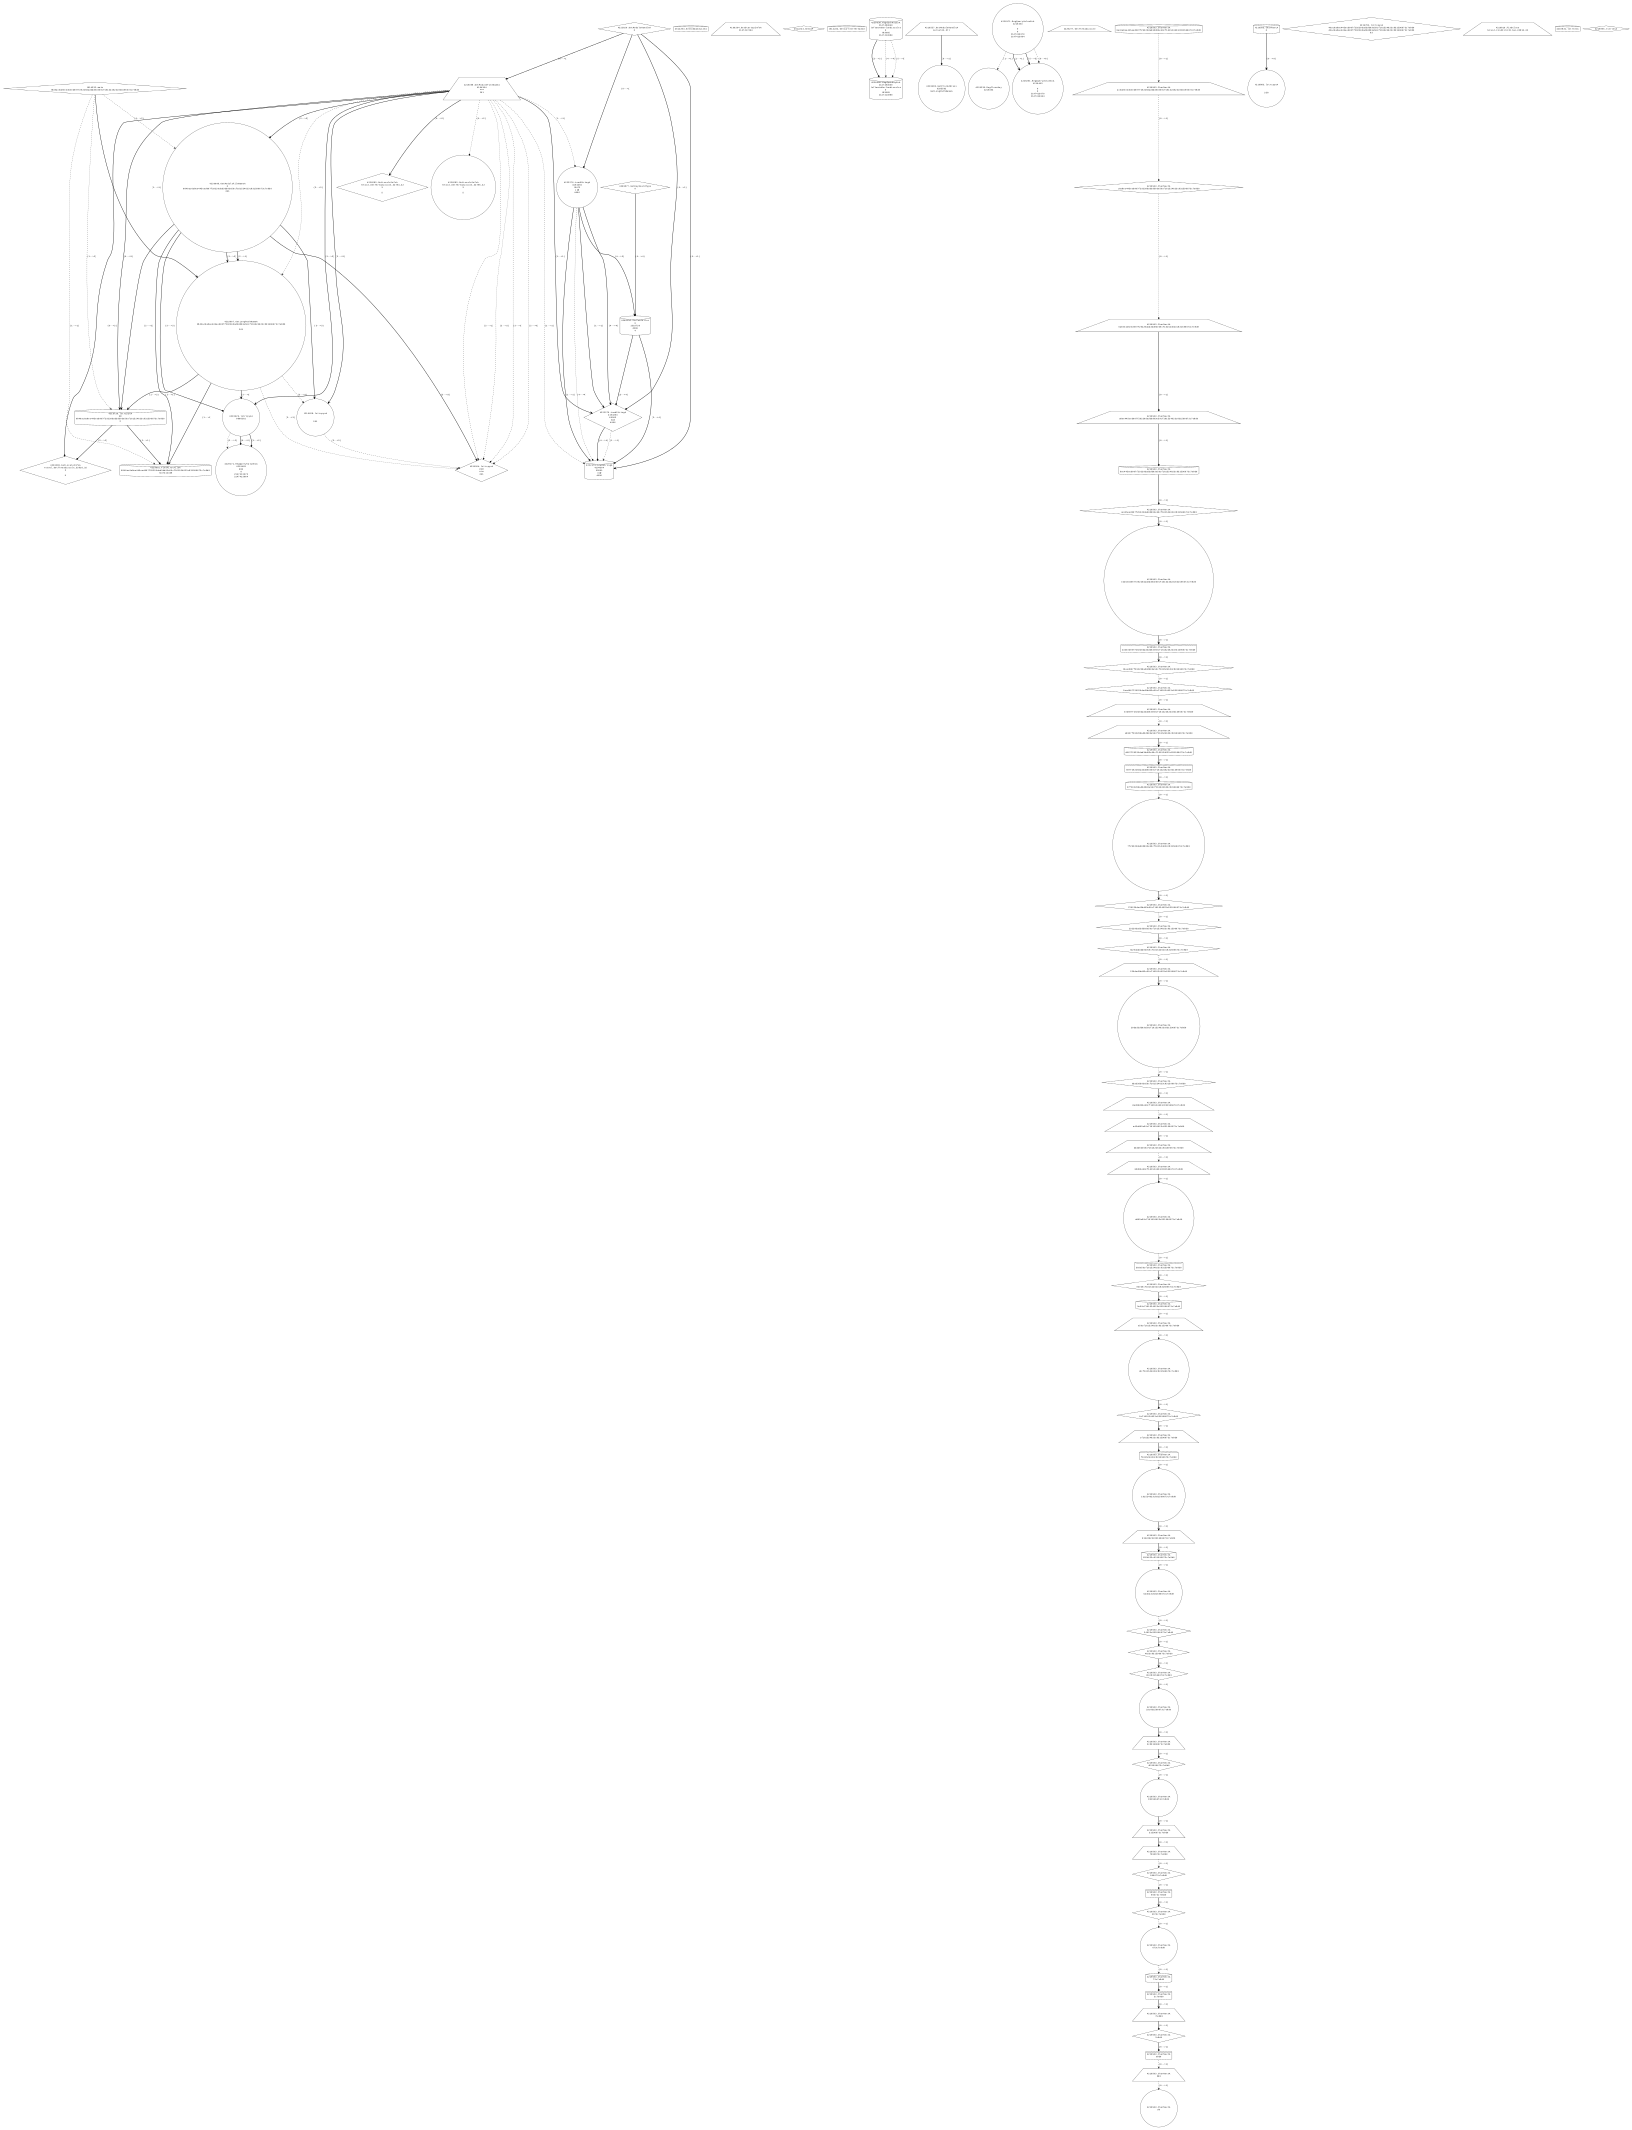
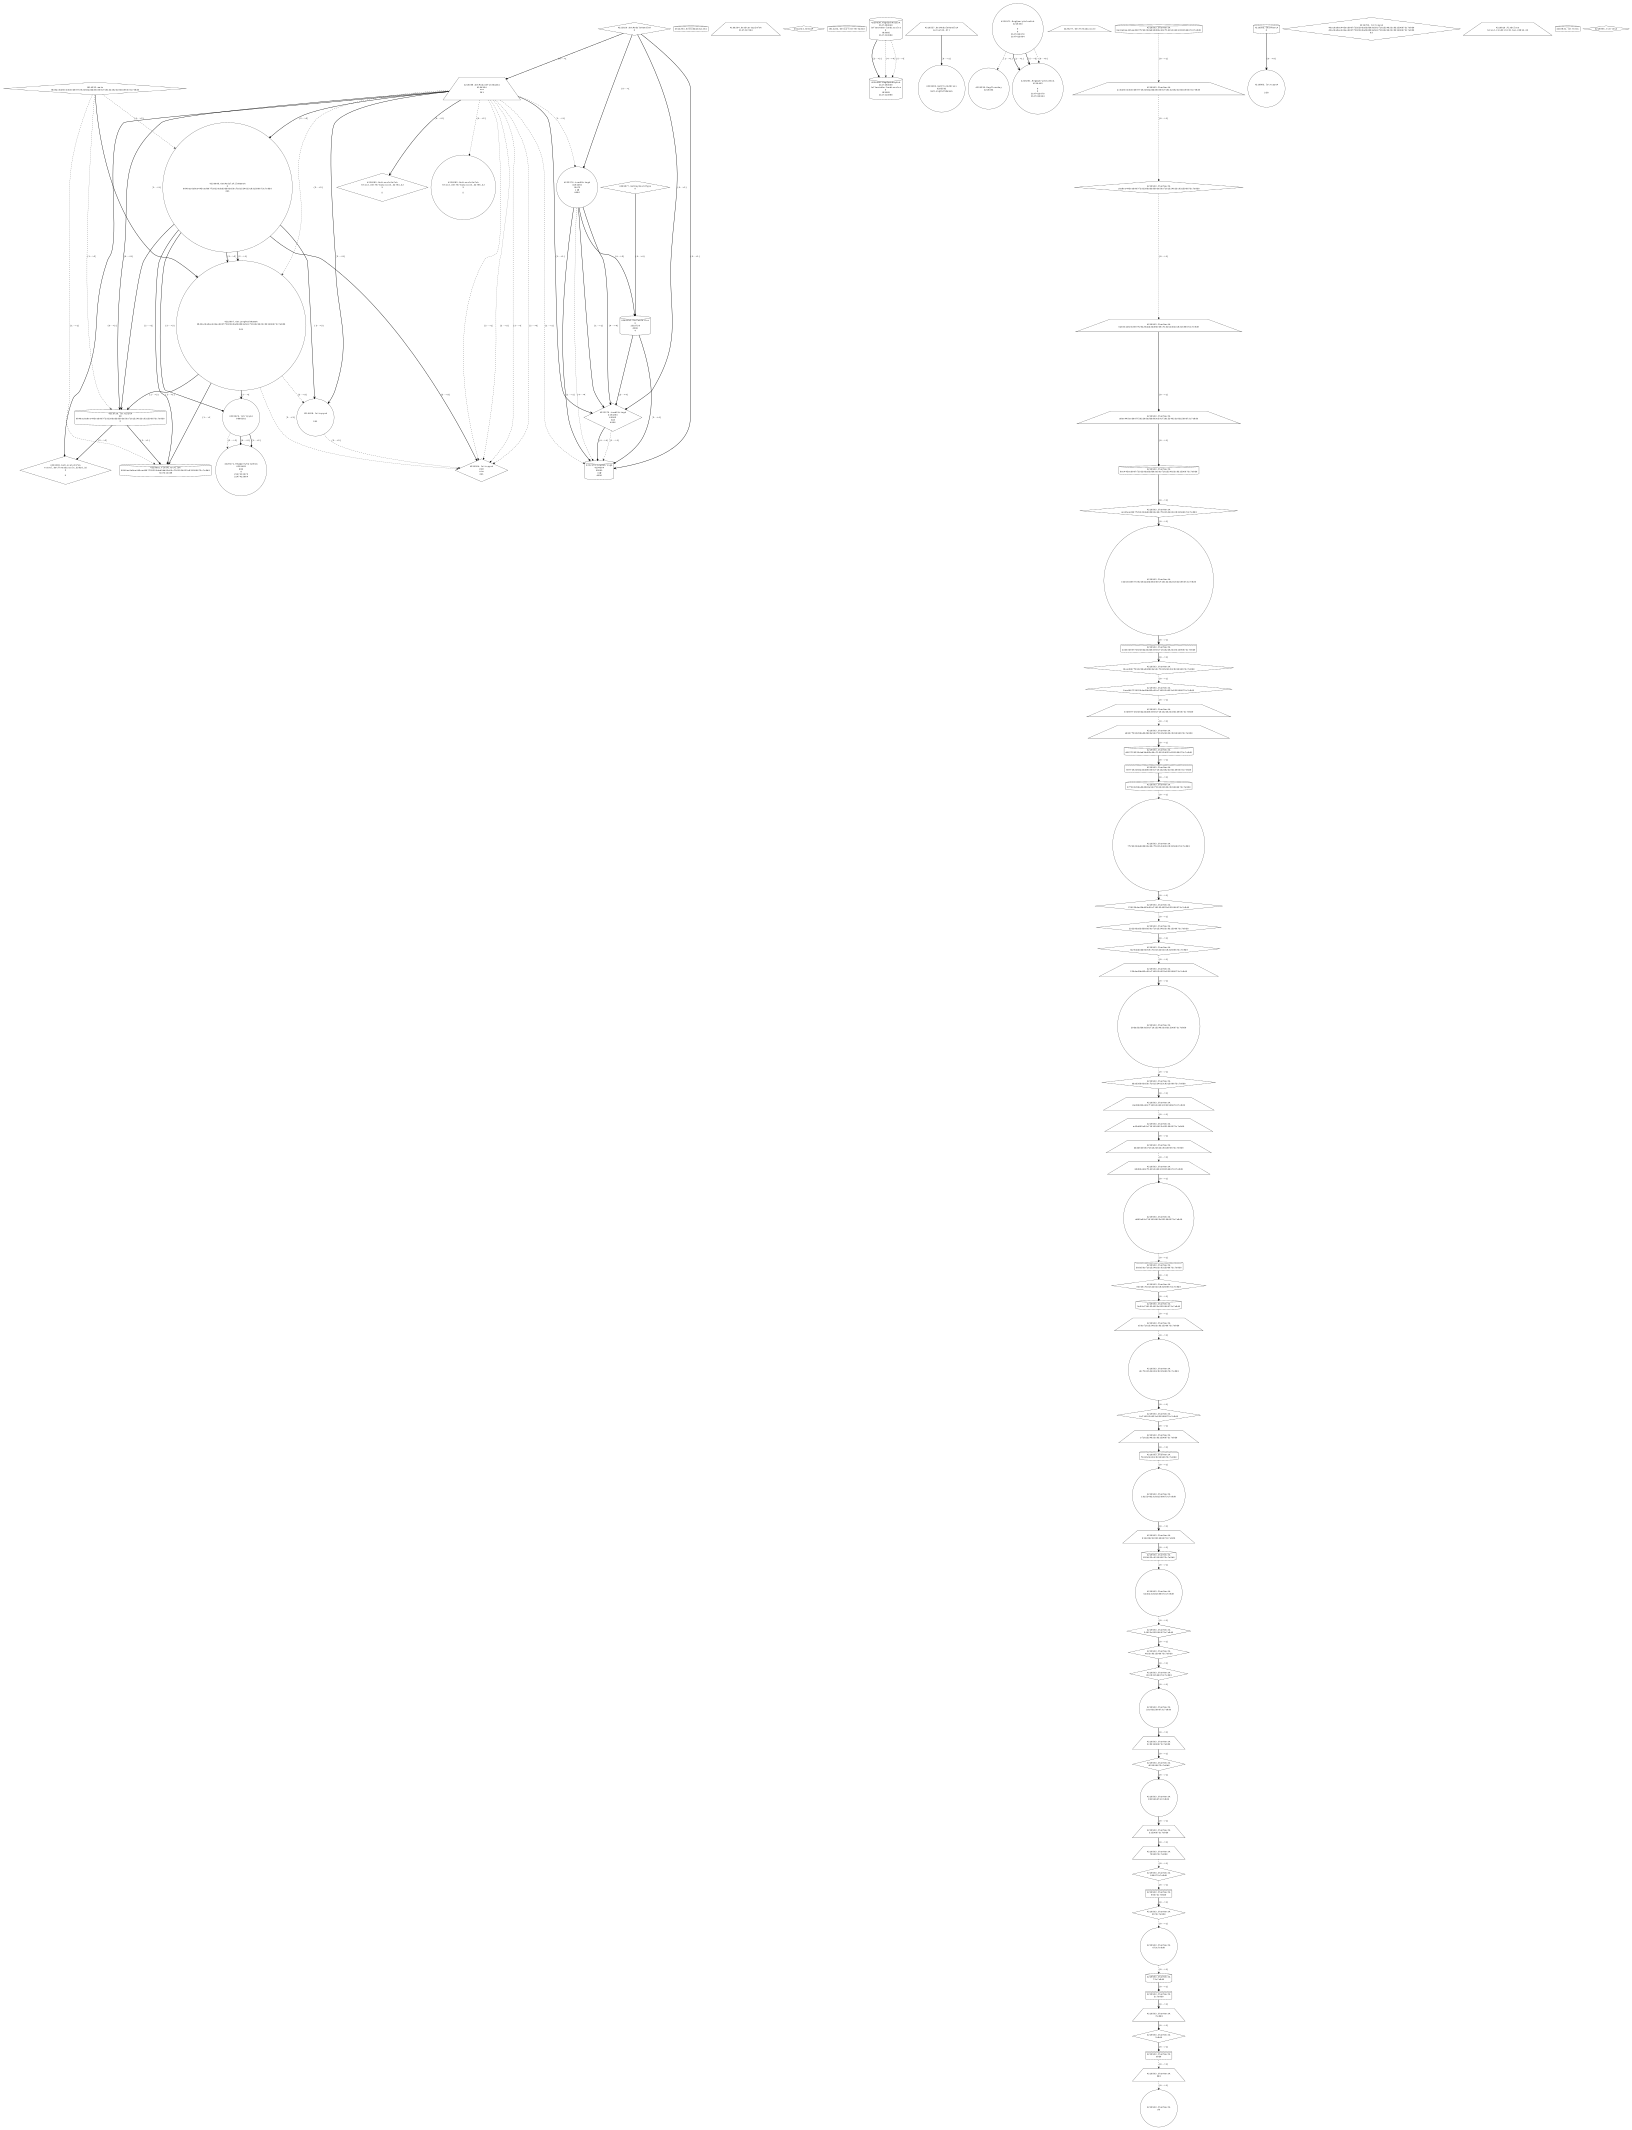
edge "4219398.GetModuleFileNameA 4194304 PZM 261" -> "4219929.lstrcpynA 0808261": removed, label "(3-->3)"
edge "4219503.CharNextA c831596673c7e8d0" -> "4219503.CharNextA 831596673c7e8d0": style dashed -> bold
